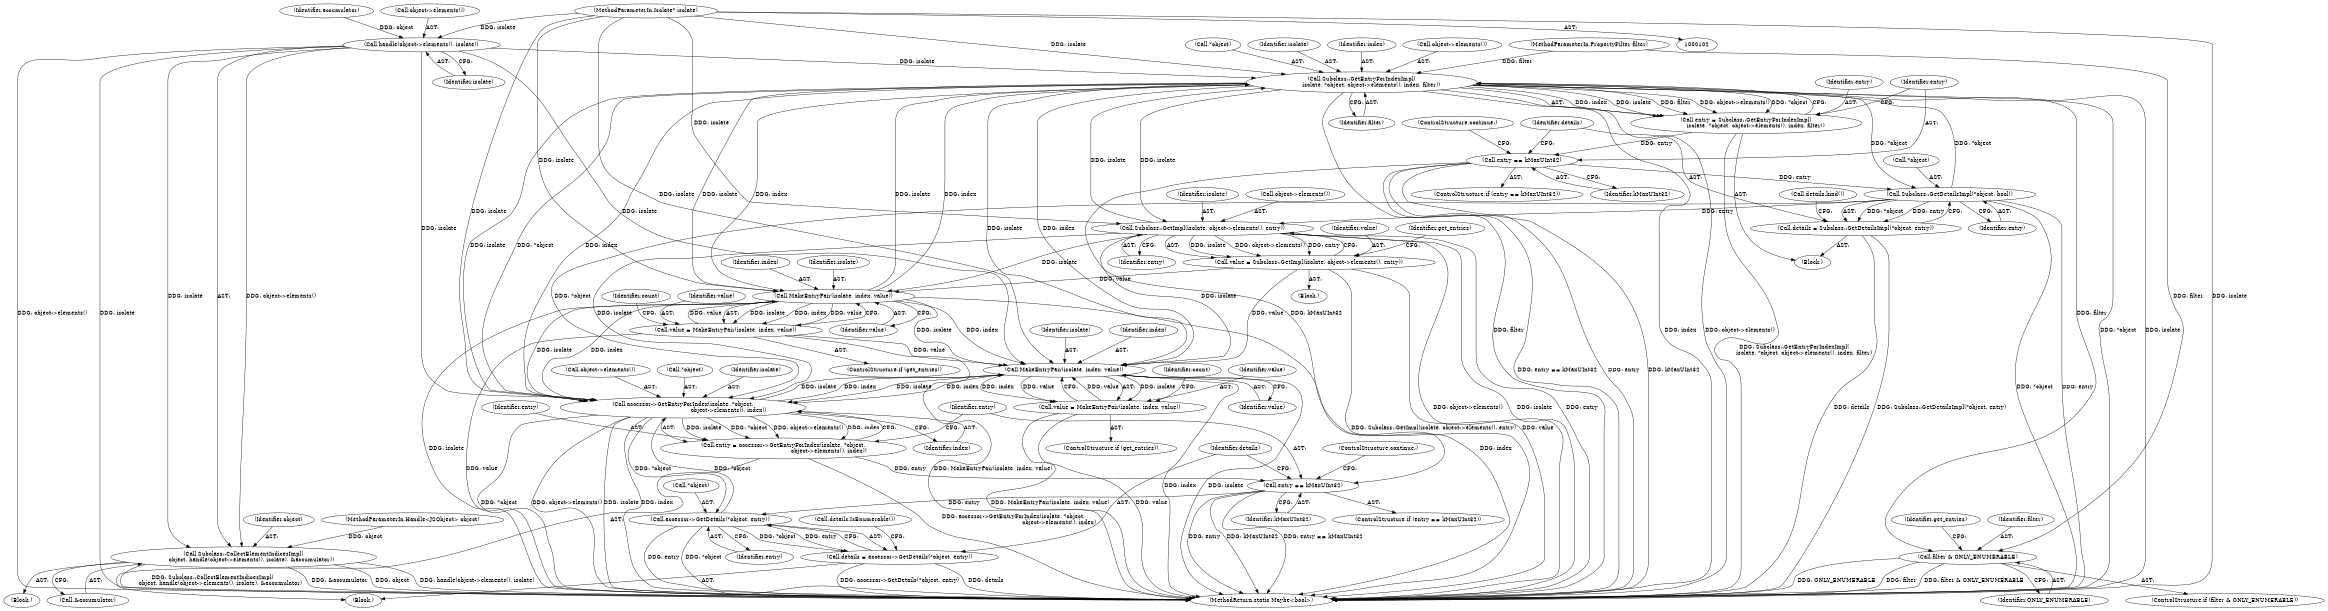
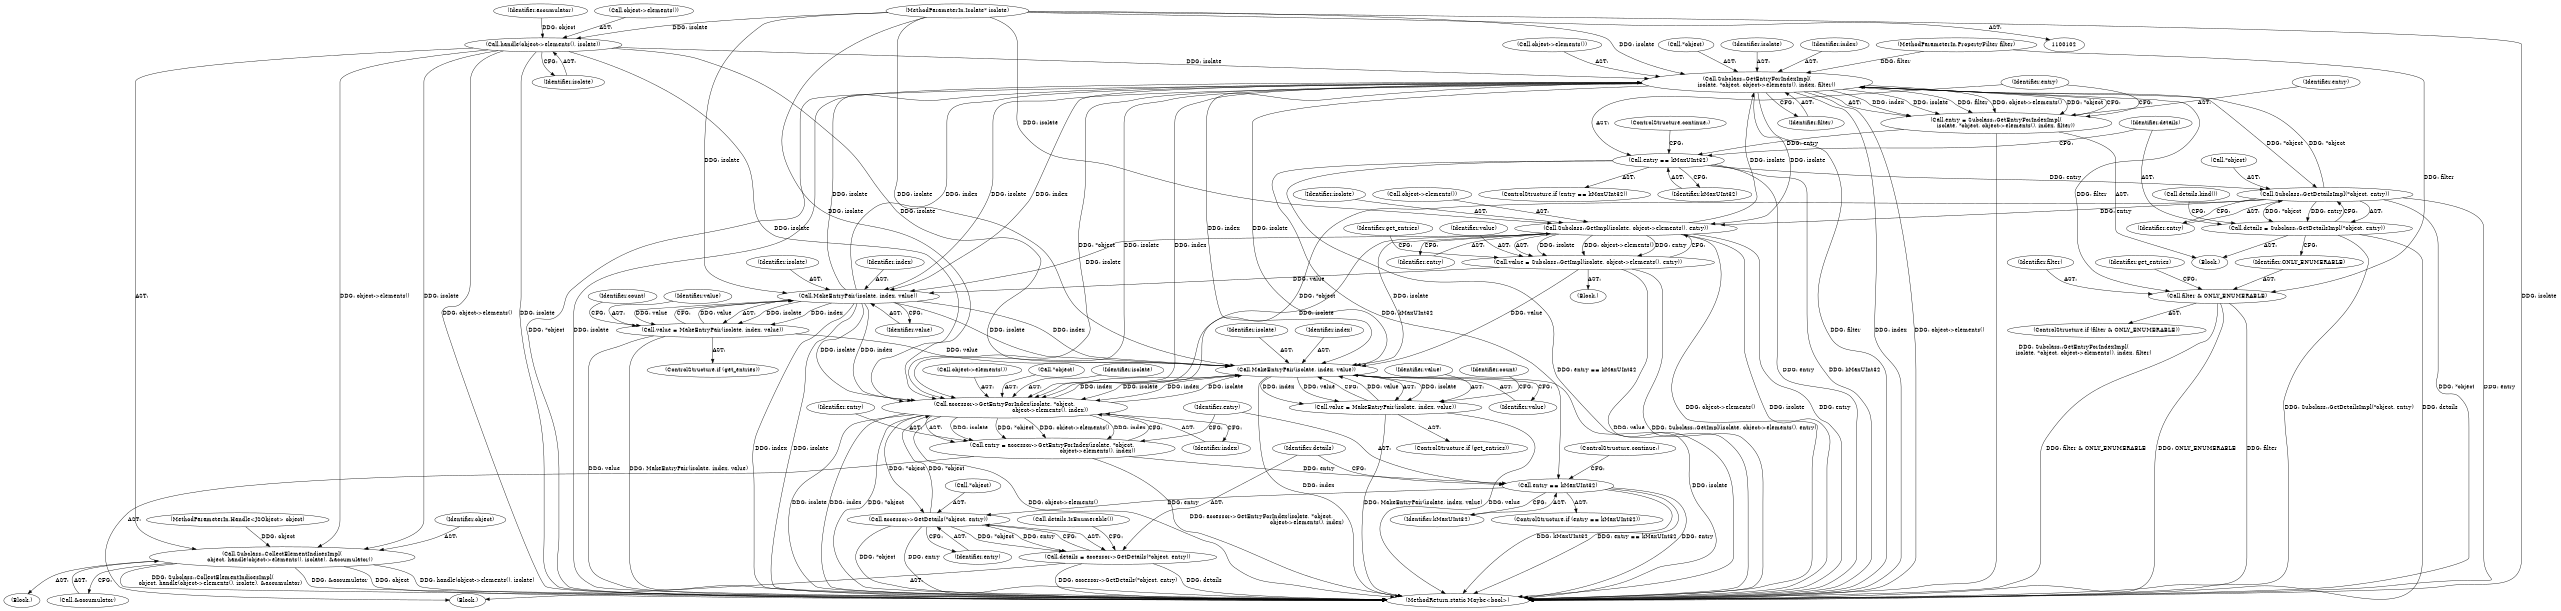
node "1000102": label "1000102" -> "1100102"
node "(Call,Subclass::GetDetailsImpl(*object, bool))": label "(Call,Subclass::GetDetailsImpl(*object, bool))" -> "(Call,Subclass::GetDetailsImpl(*object, entry))"
edge "(Call,filter & ONLY_ENUMERABLE)" -> "(Identifier,ONLY_ENUMERABLE)": now "(Call,details = Subclass::GetDetailsImpl(*object, entry))" -> "(Identifier,ONLY_ENUMERABLE)"
